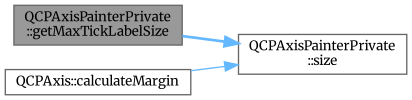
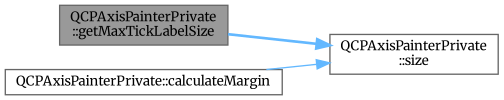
node "QCPAxis::calculateMargin": label "QCPAxis::calculateMargin" -> "QCPAxisPainterPrivate::calculateMargin"
